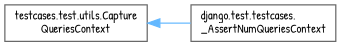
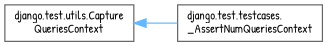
node "testcases.test.utils.Capture QueriesContext": label "testcases.test.utils.Capture QueriesContext" -> "django.test.utils.Capture QueriesContext"
